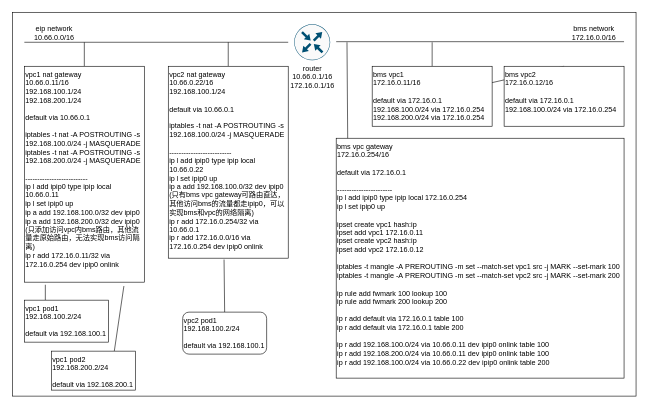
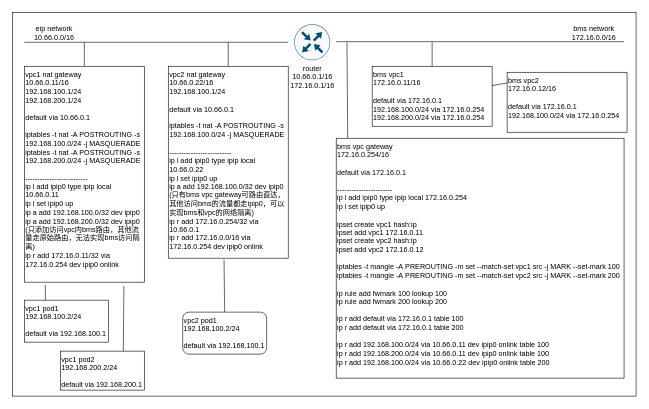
node "bms vpc2 172.16.0.12/16 default via 172.16.0.1 192.168.100.0/24 via 172.16.0.254": moved (564, 96) -> (567, 102)
node "vpc1 pod2 192.168.200.2/24 default via 192.168.200.1": moved (93, 371) -> (102, 371)
